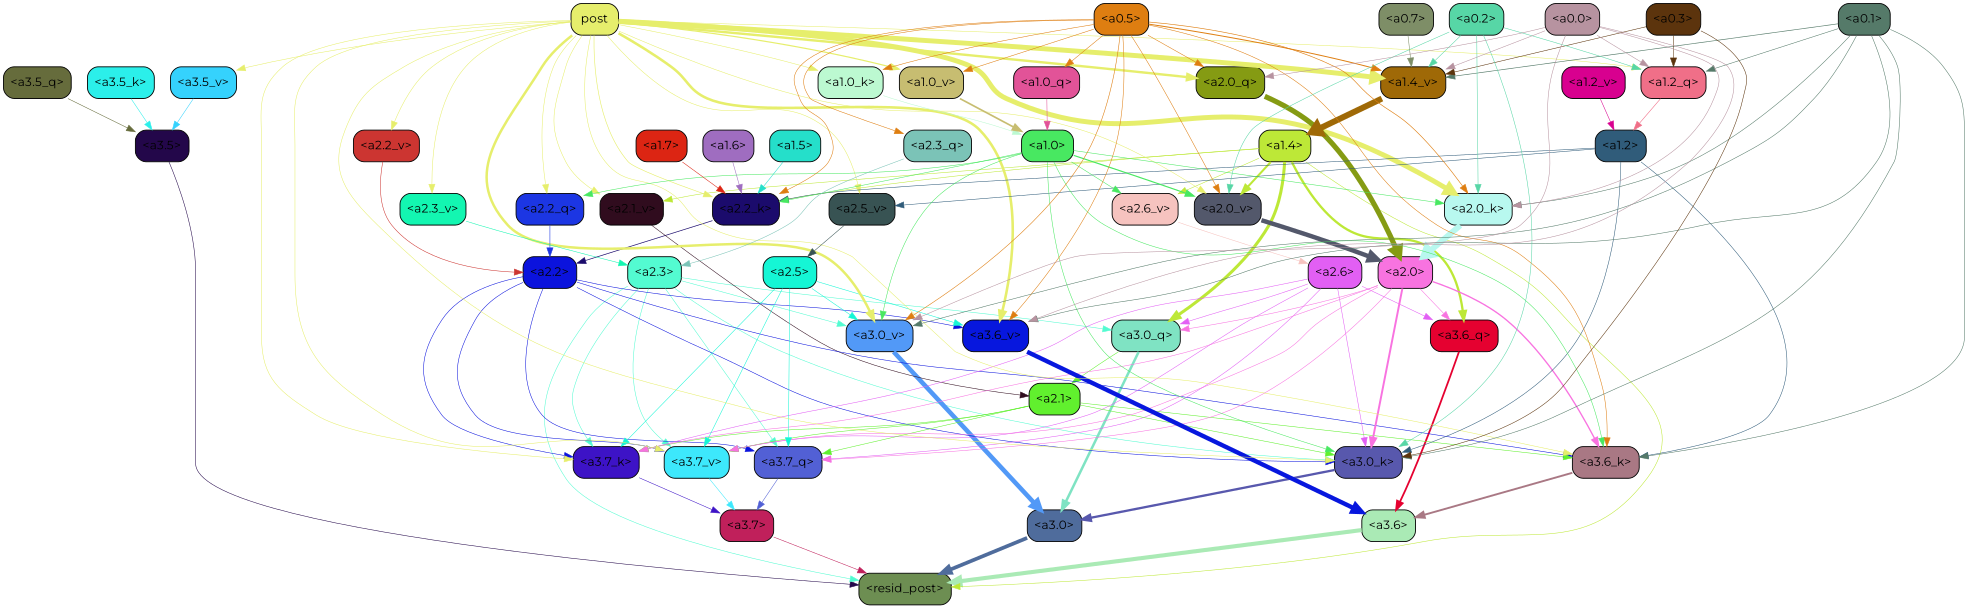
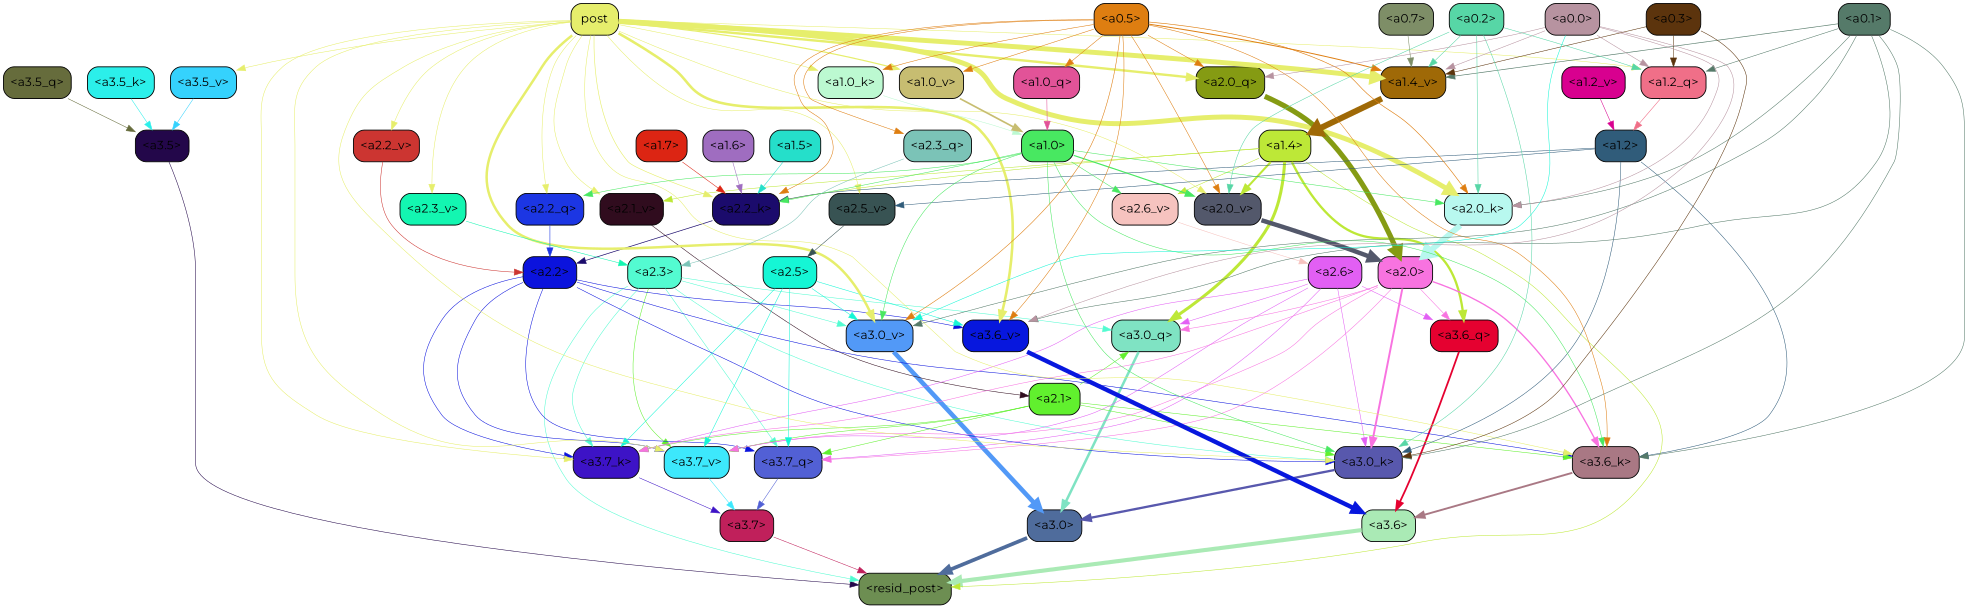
edge "<a0.0>" -> "<a3.0_v>": color #b793a0 -> #15f6d5
edge "<a3.0_q>" -> "<a2.1>": reversed
edge "<a2.3>" -> "<a3.7_v>": color #53fbd1 -> #61f02e
